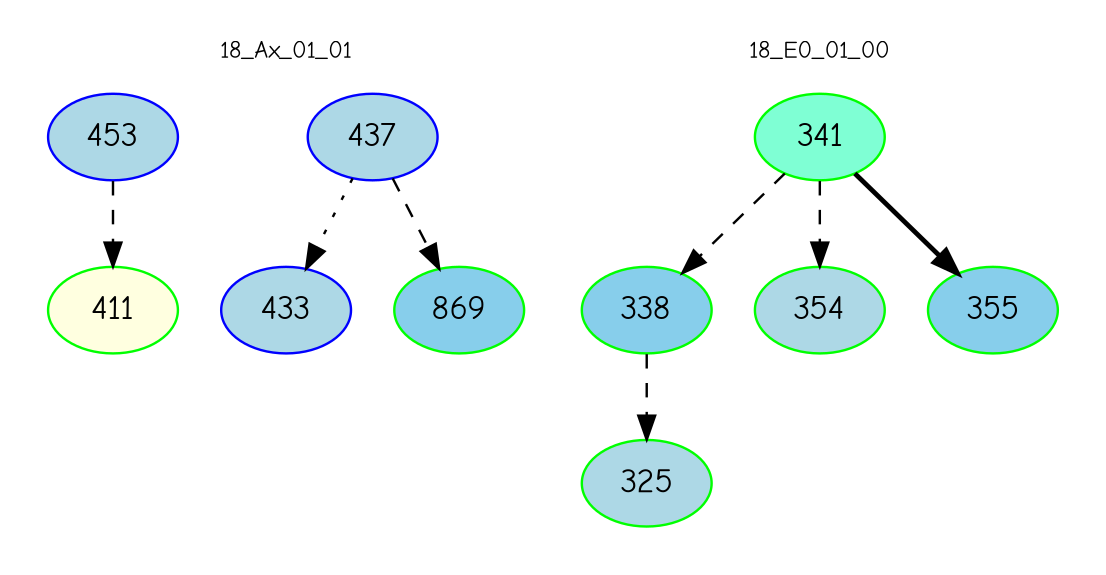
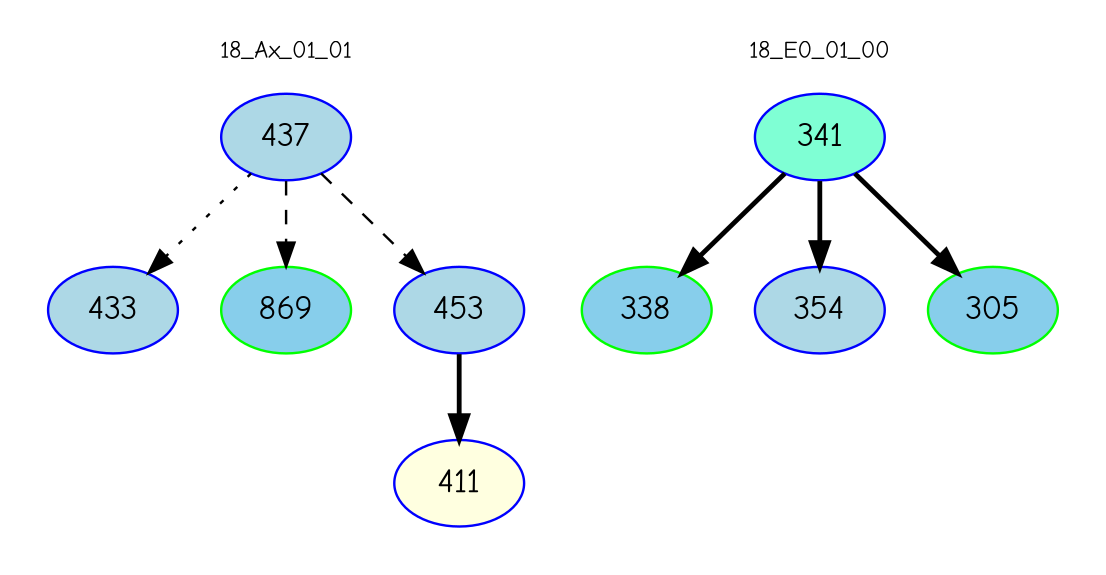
node "341": color green -> blue
edge "453" -> "411": style dashed -> bold
edge "341" -> "354": style dashed -> bold
edge "437" -> "453": added
edge "341" -> "338": style dashed -> bold
node "411": color green -> blue
node "354": color green -> blue
node "355": label "355" -> "305"
node "325": removed
